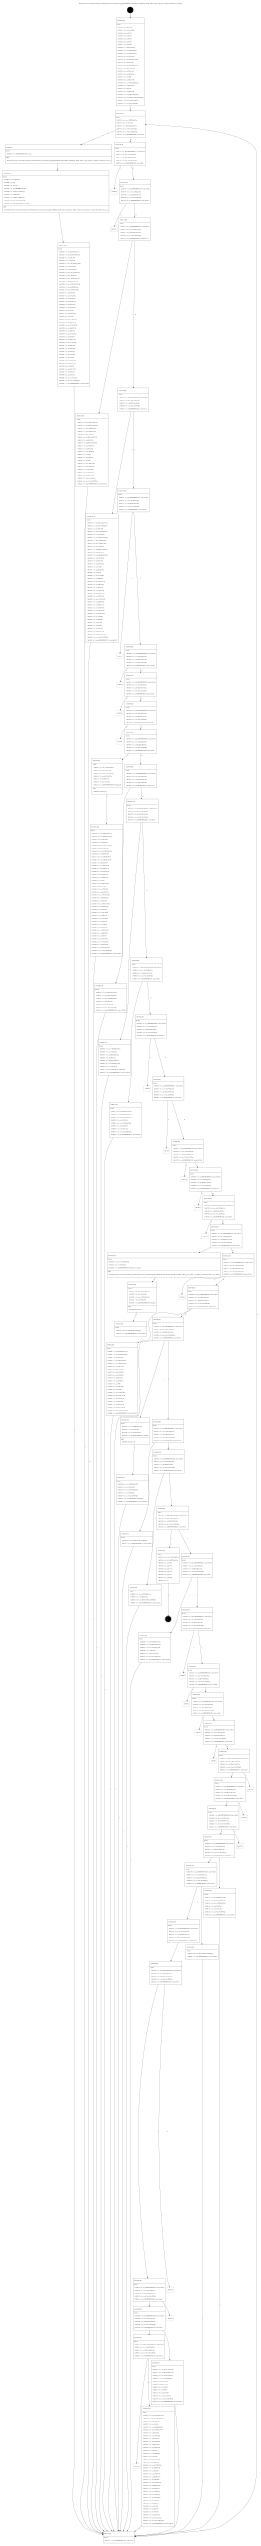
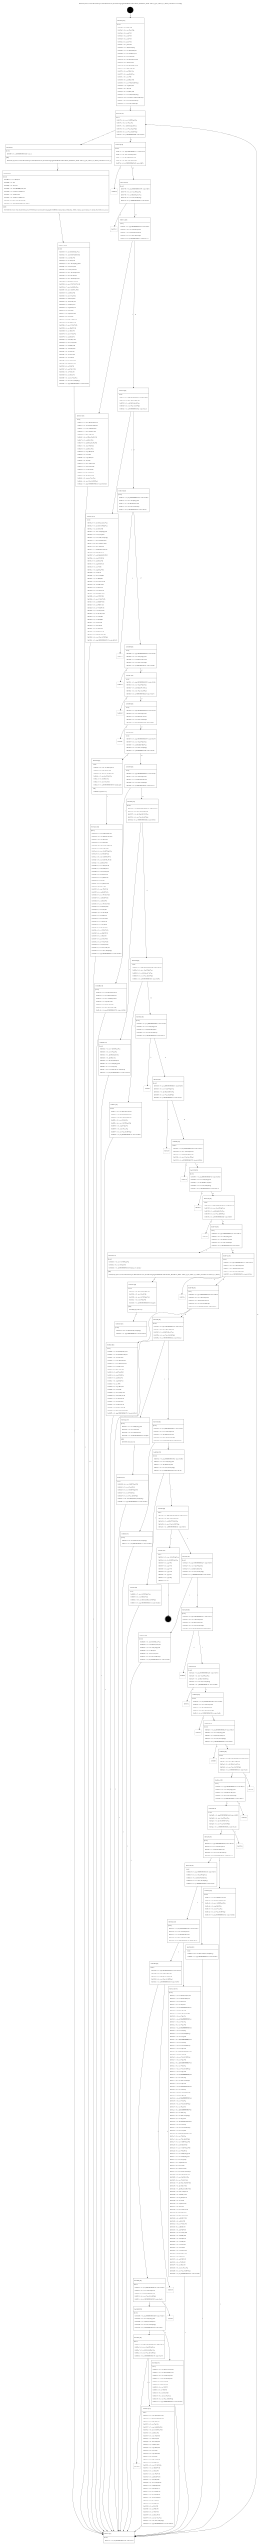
node "0x401c13 [376]": added
